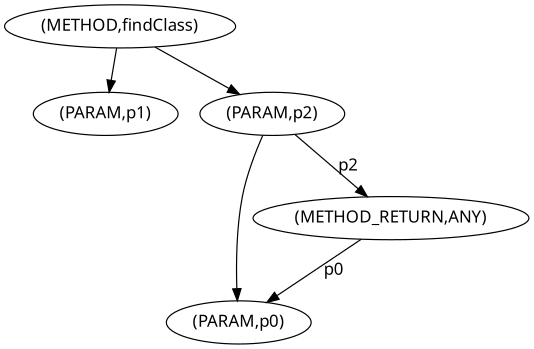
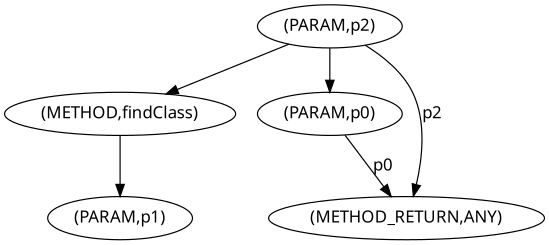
edge "(METHOD,findClass)" -> "(PARAM,p2)": reversed
edge "(METHOD_RETURN,ANY)" -> "(PARAM,p0)": reversed
